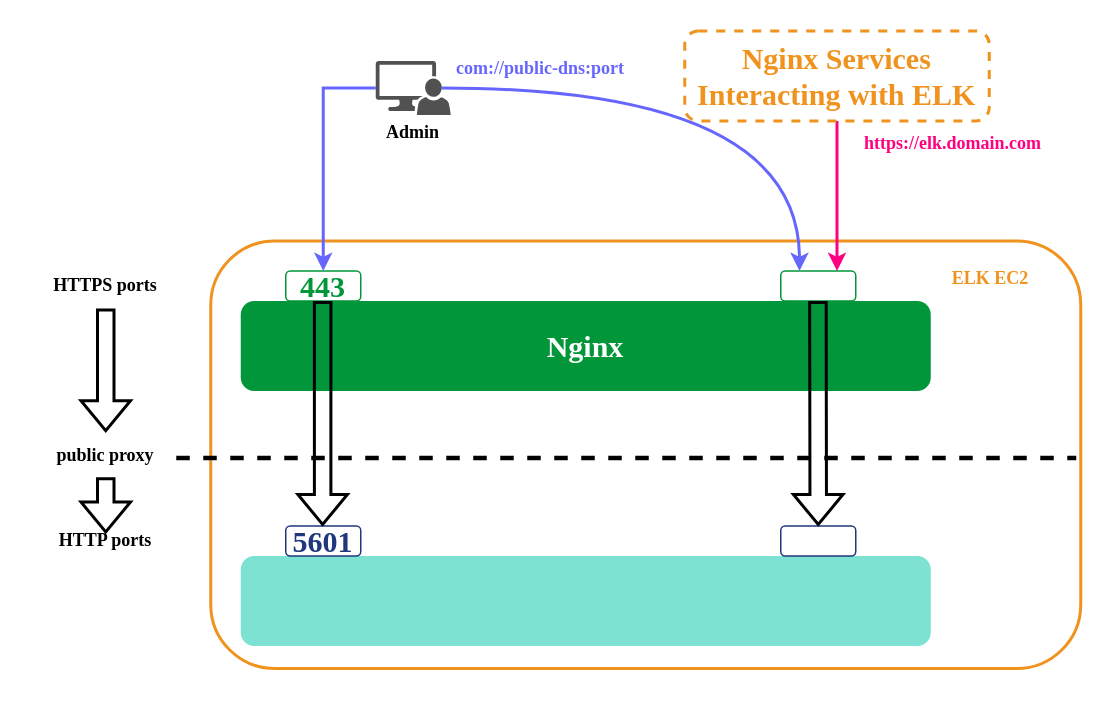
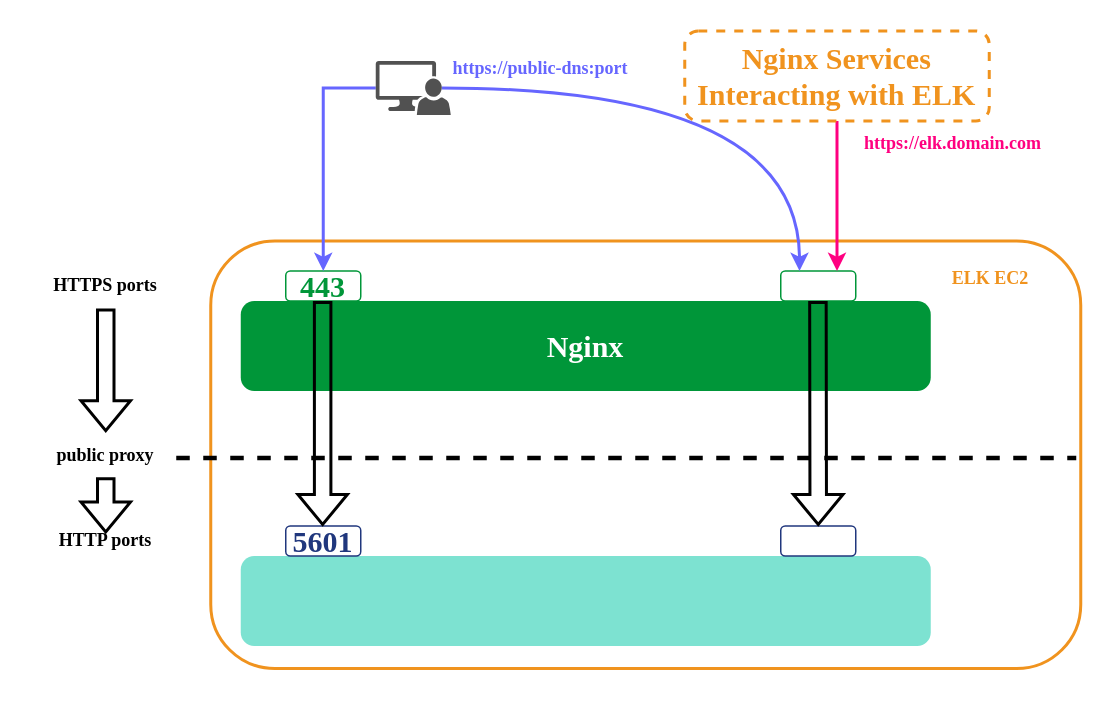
node "com://public-dns:port": label "com://public-dns:port" -> "https://public-dns:port"
node "Admin": removed
